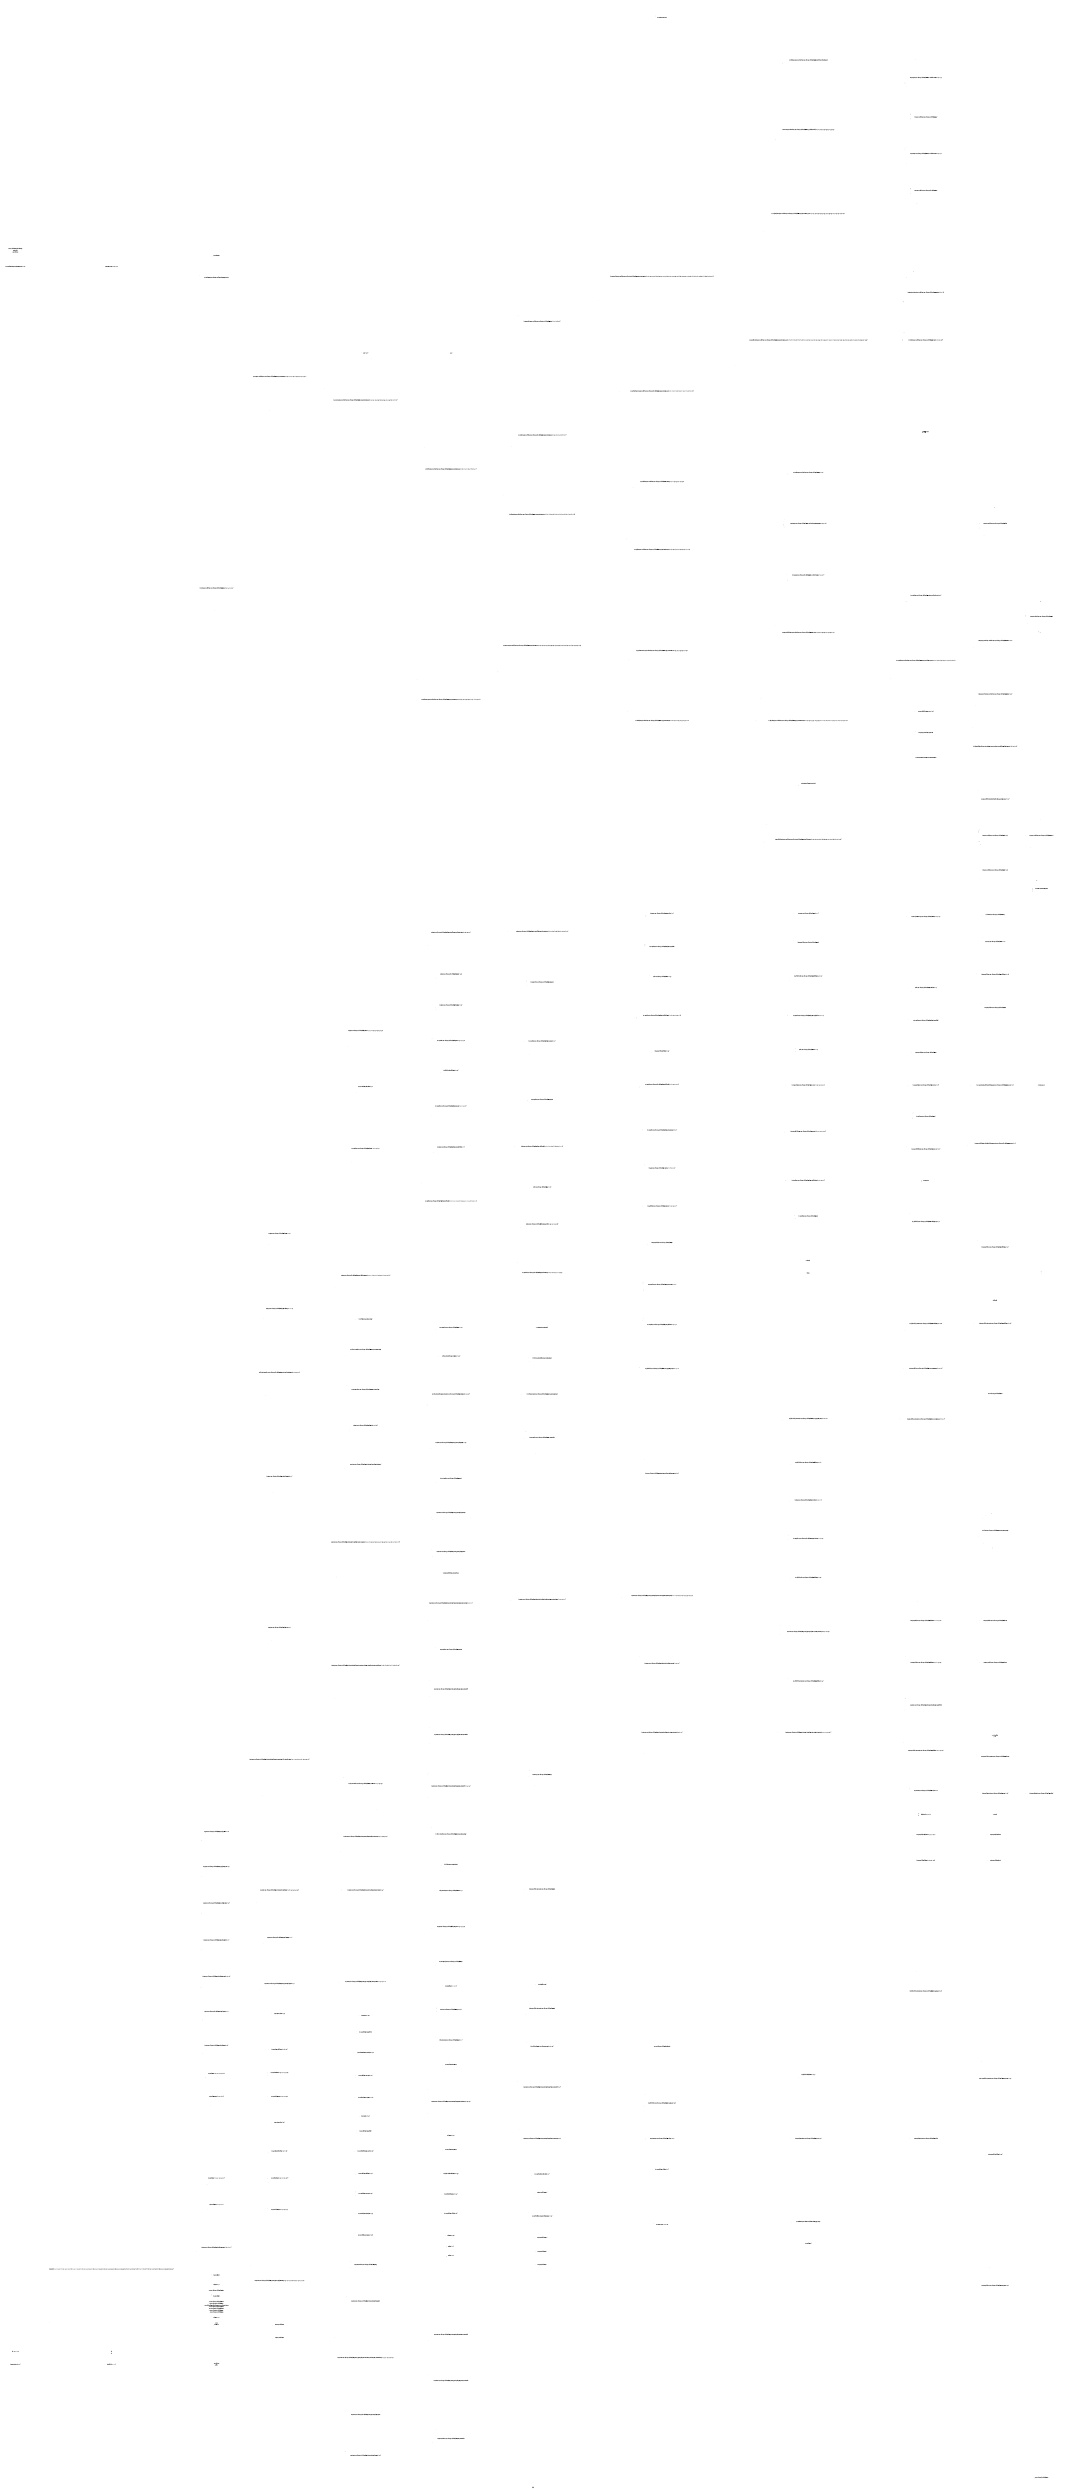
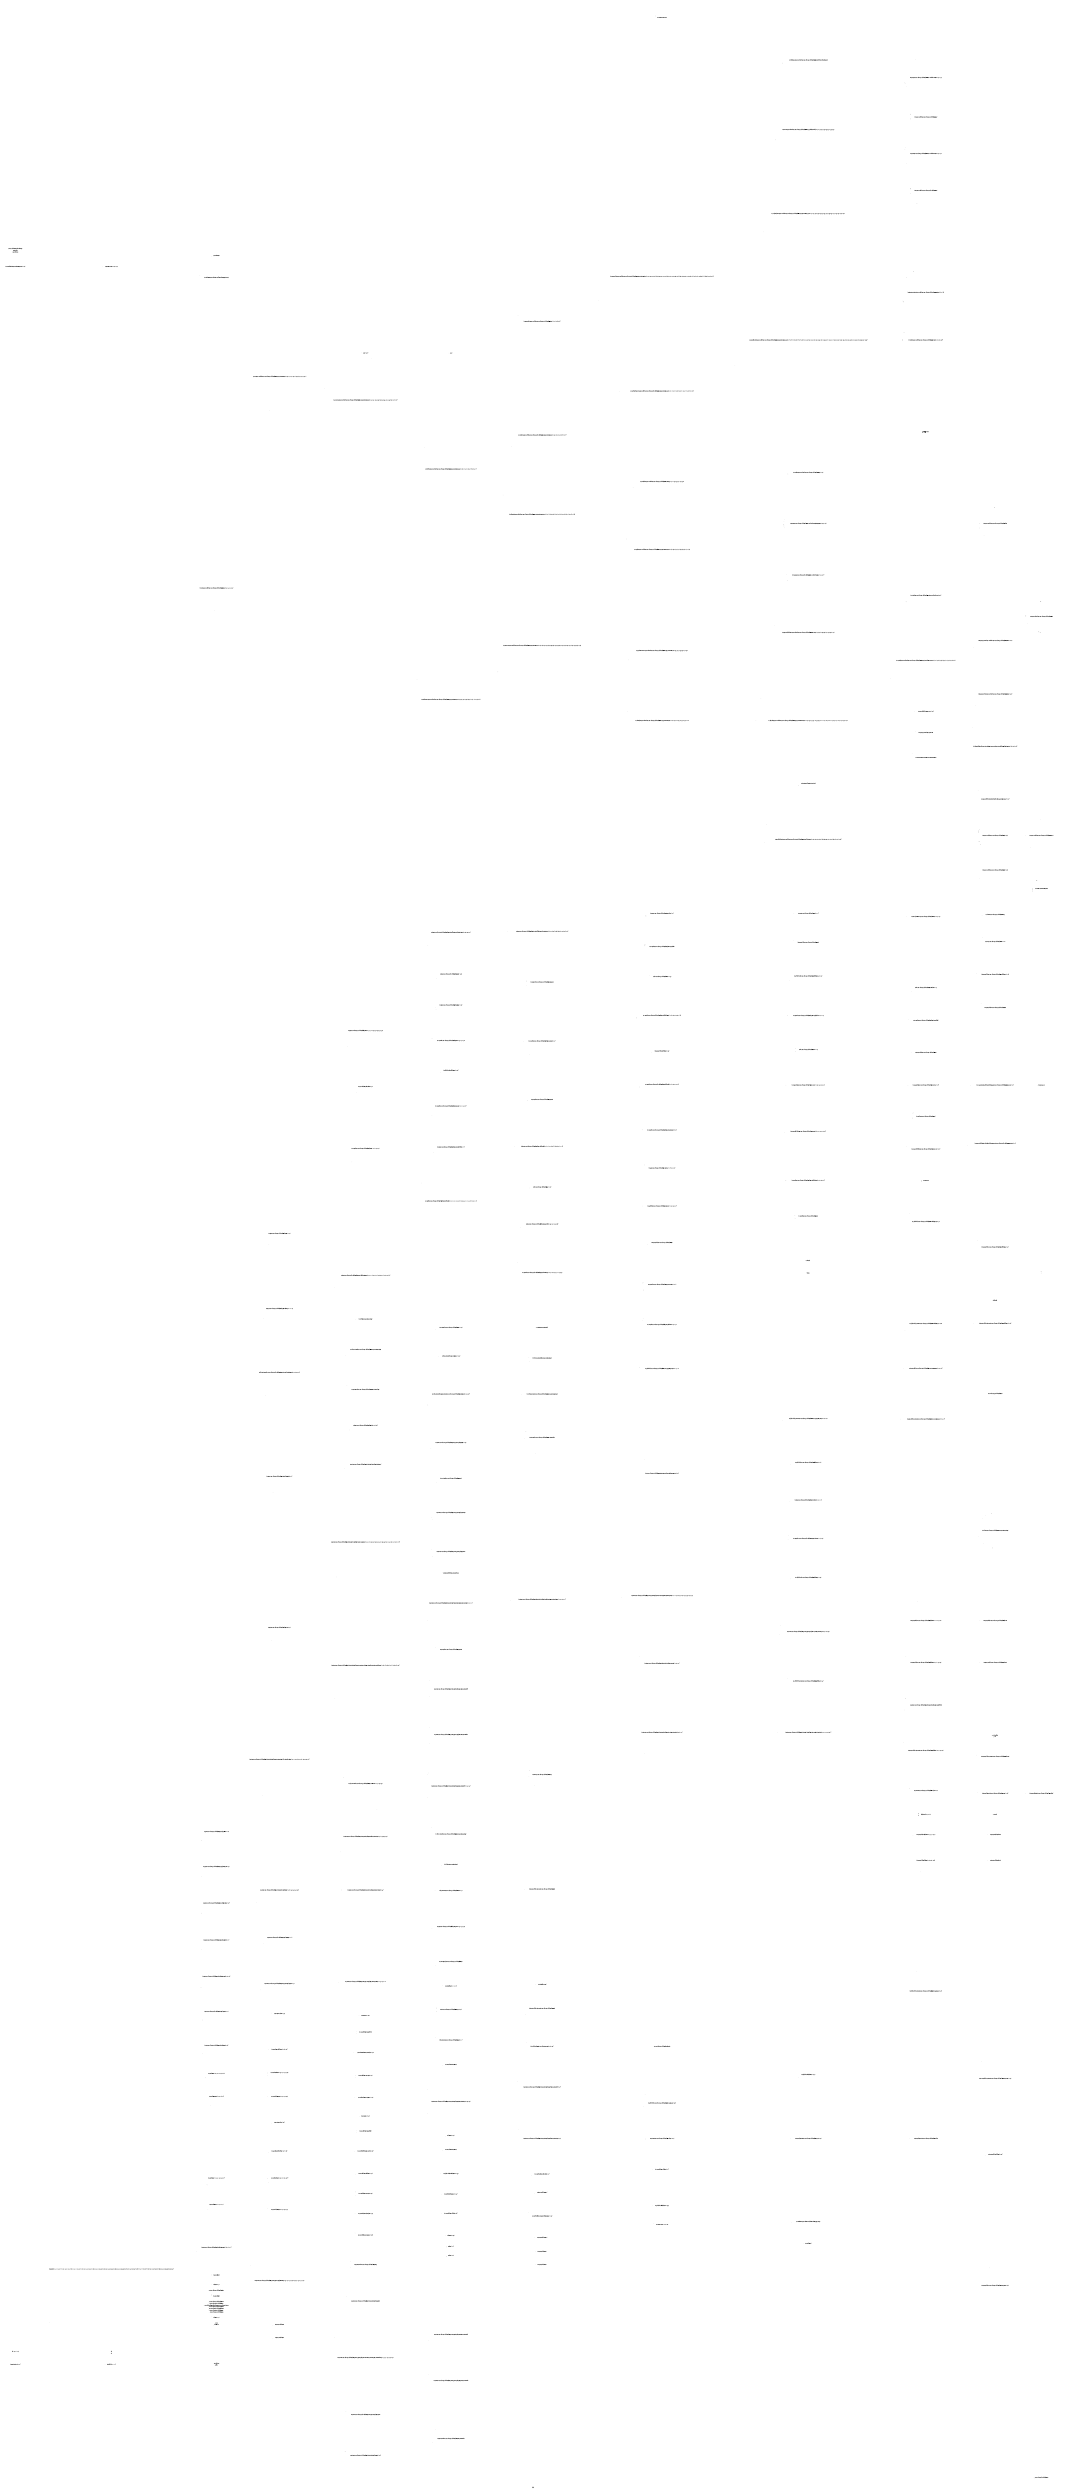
node "{_ZNSt16allocator_traitsISaIiEE8allocateERS0_m|{<s0>355}}": added
